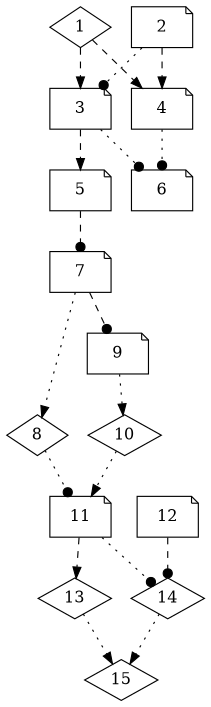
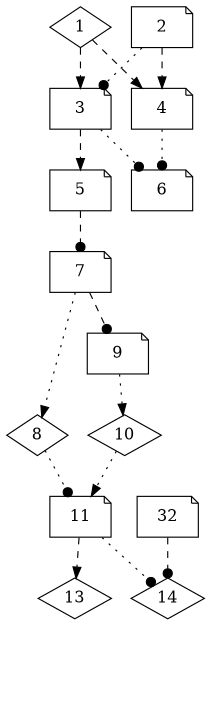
node "12": label "12" -> "32"
node "15": removed
